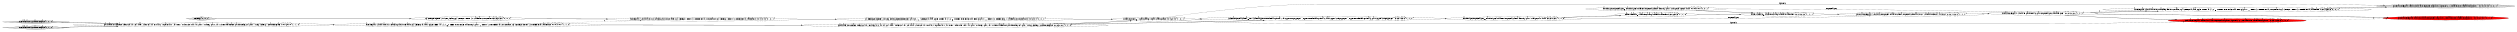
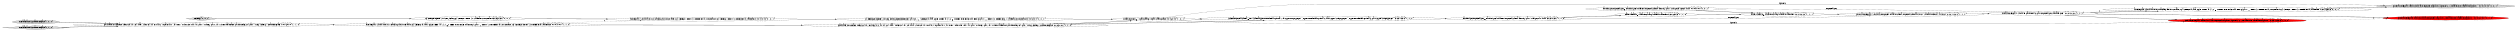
node "testDataFrameV2CreateOrReplace['1', '0', '0']": shape diamond -> ellipse
